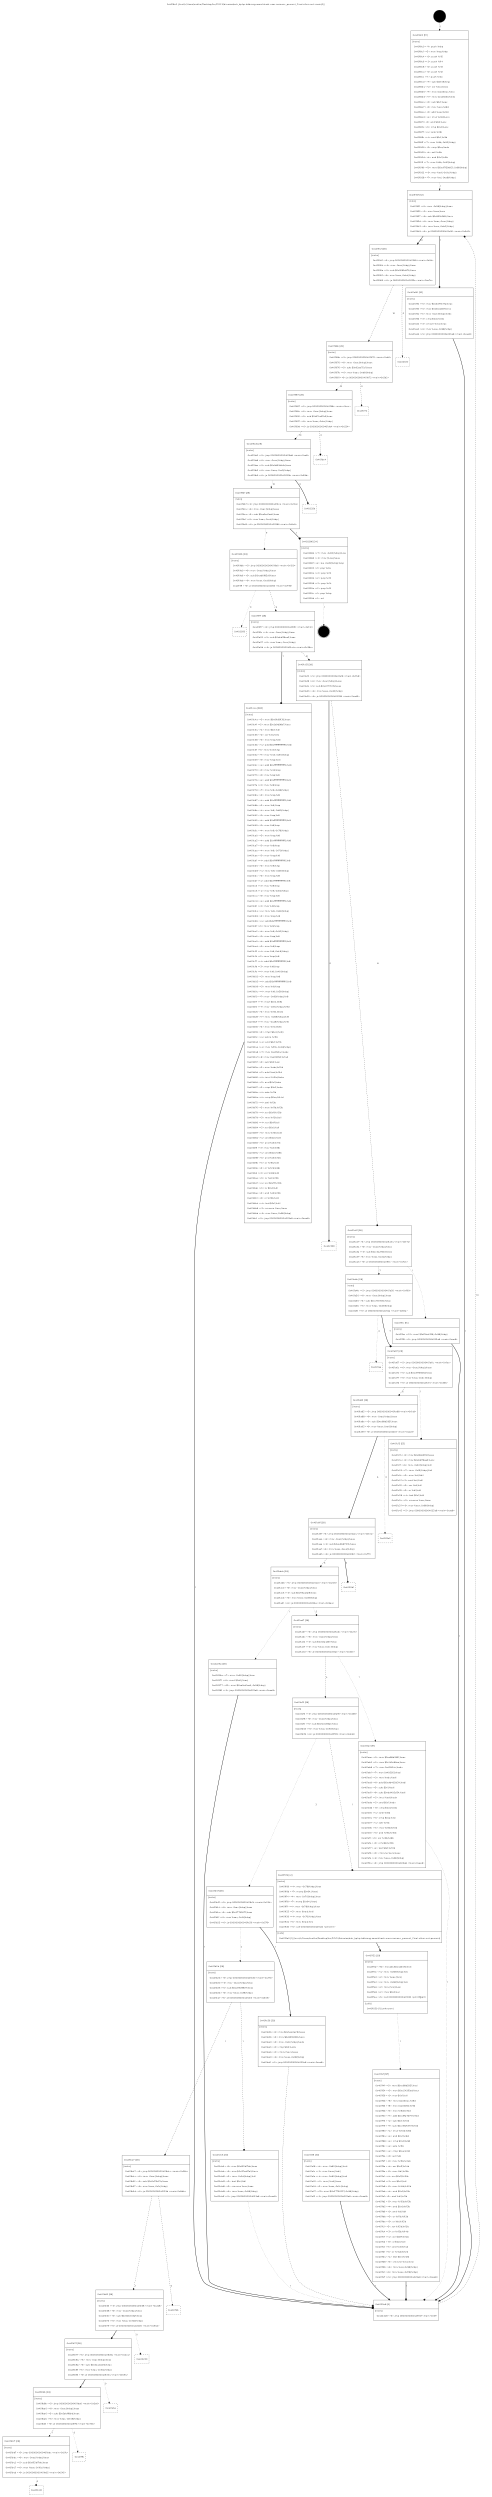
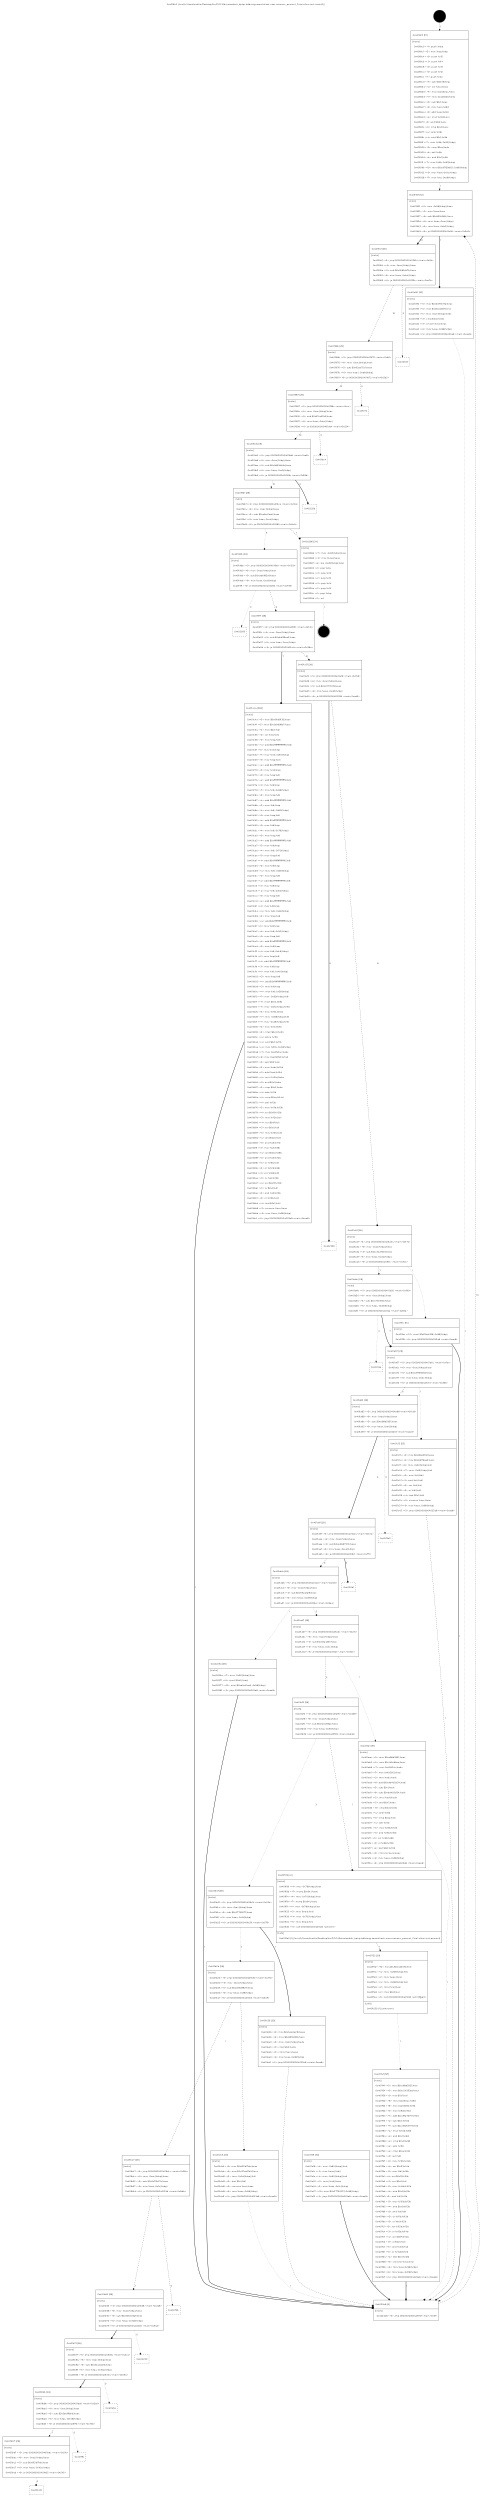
edge "0x4019bf [28]" -> "0x402286 [24]": style bold -> dashed
edge "0x401e90 [30]" -> "0x4023a8 [5]": style bold -> dotted
edge "0x401c15 [53]" -> "0x4023a8 [5]": added, label "1"
edge "0x401f09 [41]" -> "0x401f32 [29]": style bold -> dashed
